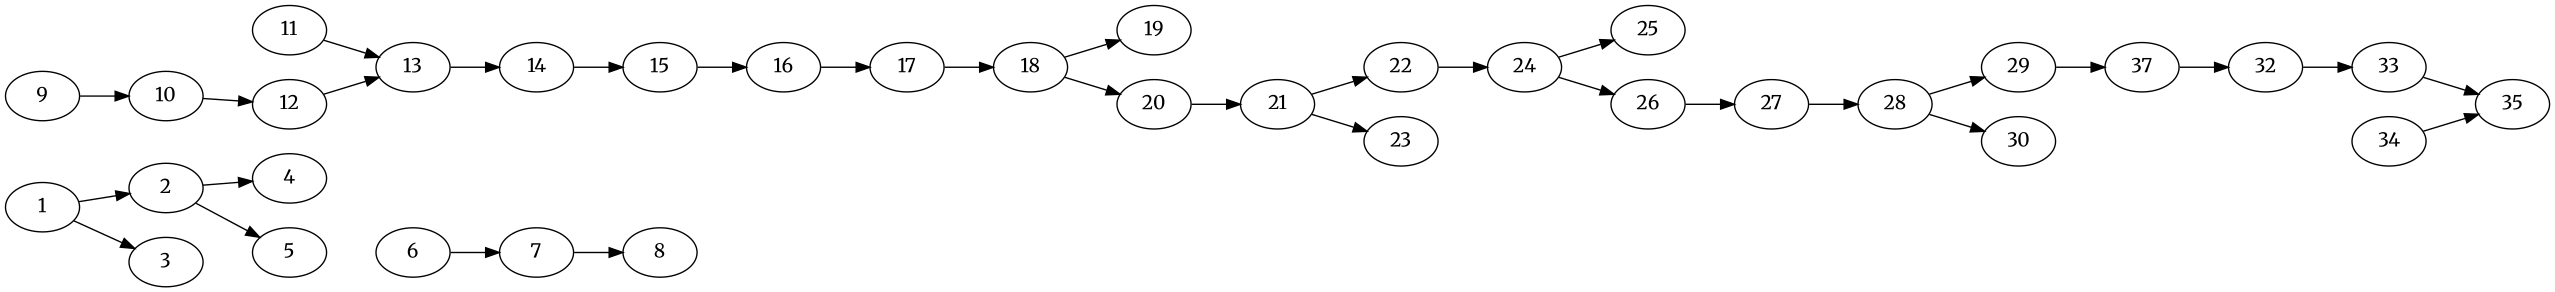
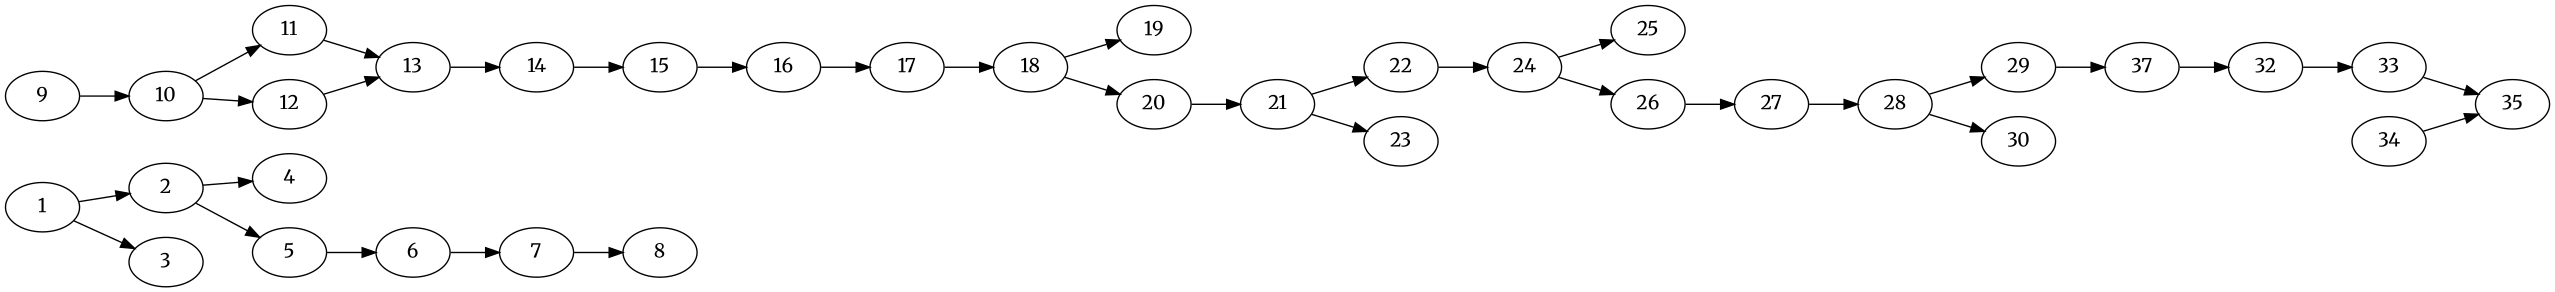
edge "10" -> "11": added
edge "5" -> "6": added
